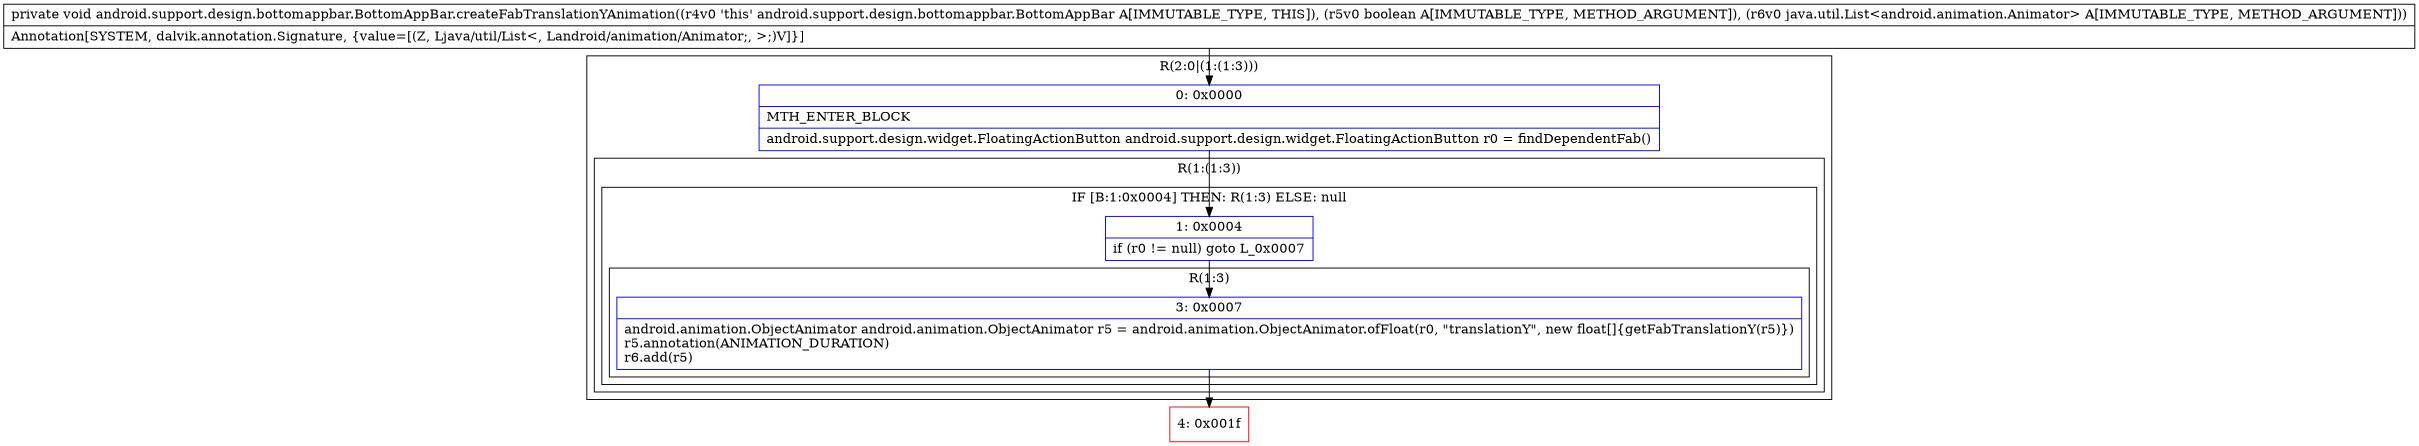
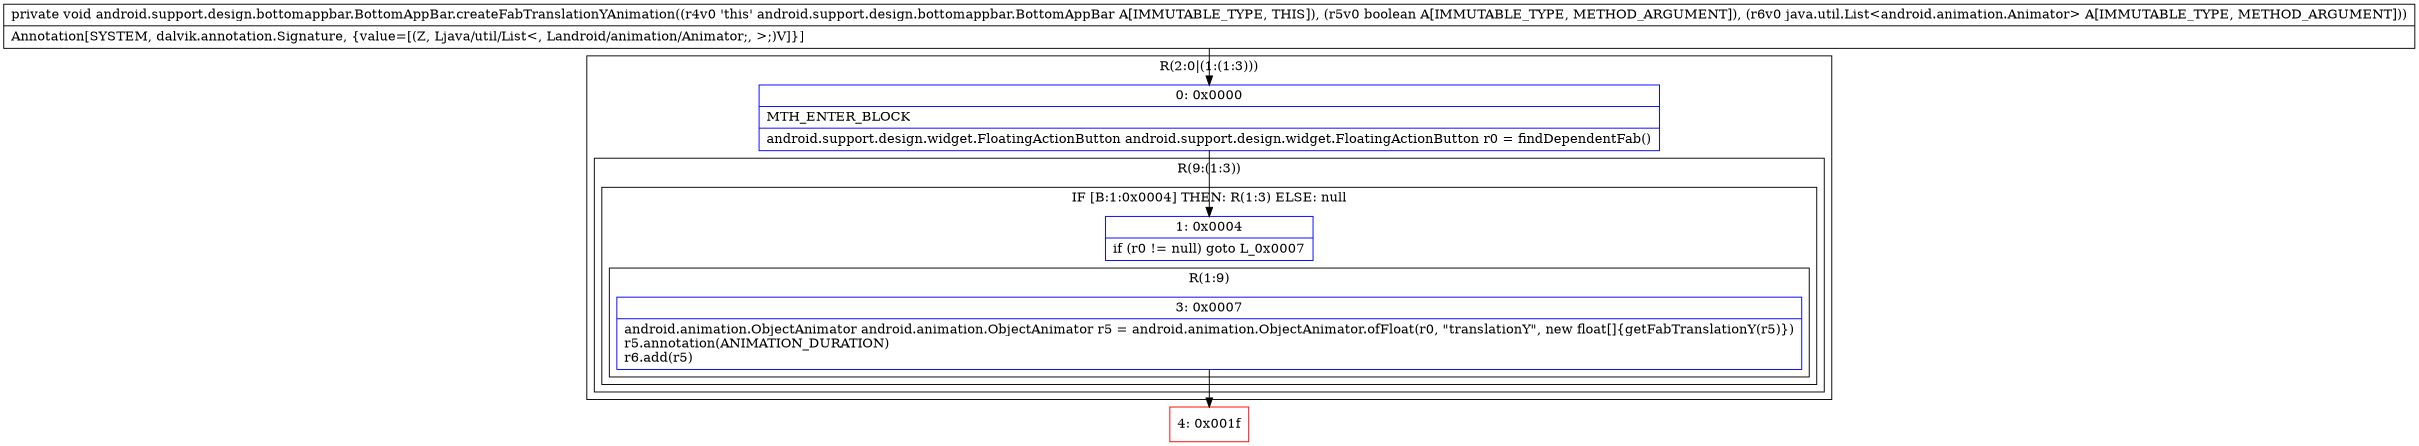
cluster "R(1:(1:3))": label "R(1:(1:3))" -> "R(9:(1:3))"
edge "1: 0x0004" -> "3: 0x0007": removed
cluster "R(1:3)": label "R(1:3)" -> "R(1:9)"
